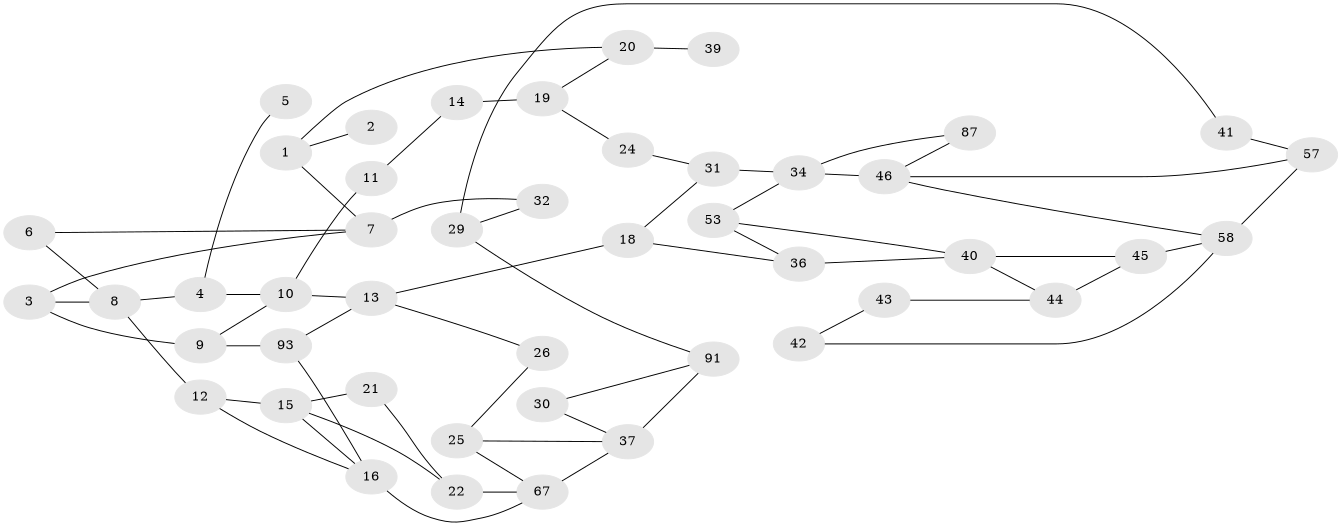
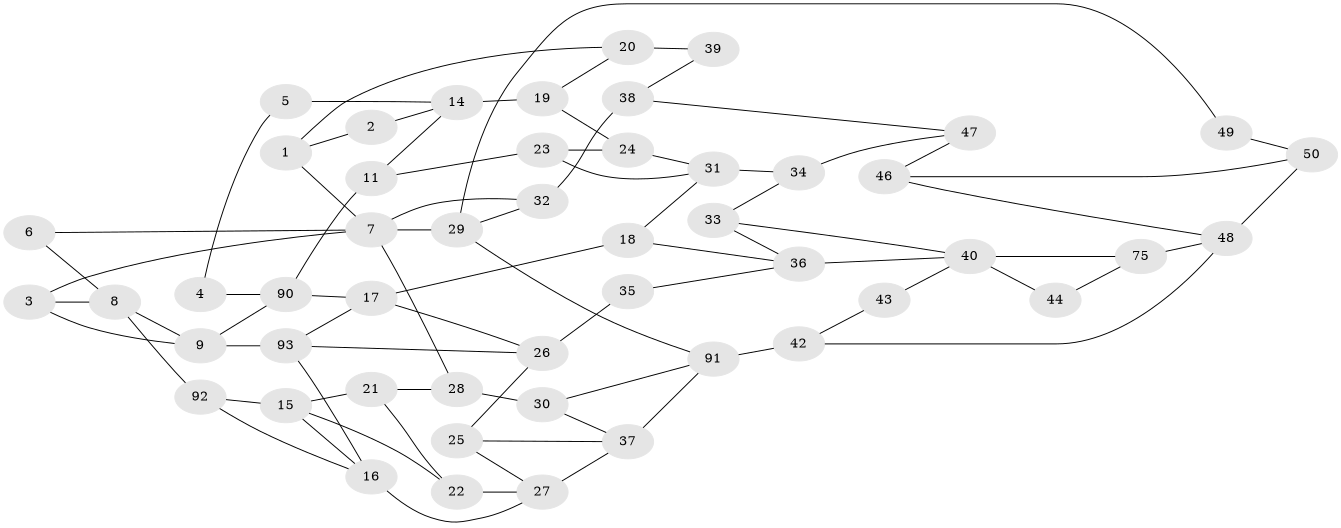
node "38": added
edge "5" -- "14": added
edge "14" -- "2": added
node "87": label "87" -> "47"
node "41": label "41" -> "49"
node "23": added
node "57": label "57" -> "50"
edge "34" -- "46": removed
node "53": label "53" -> "33"
edge "7" -- "29": added
node "58": label "58" -> "48"
node "45": label "45" -> "75"
node "35": added
node "10": label "10" -> "90"
edge "4" -- "8": now "9" -- "8"
node "13": label "13" -> "17"
edge "43" -- "44": now "43" -- "40"
edge "93" -- "26": added
edge "42" -- "91": added
node "28": added
node "12": label "12" -> "92"
node "67": label "67" -> "27"
